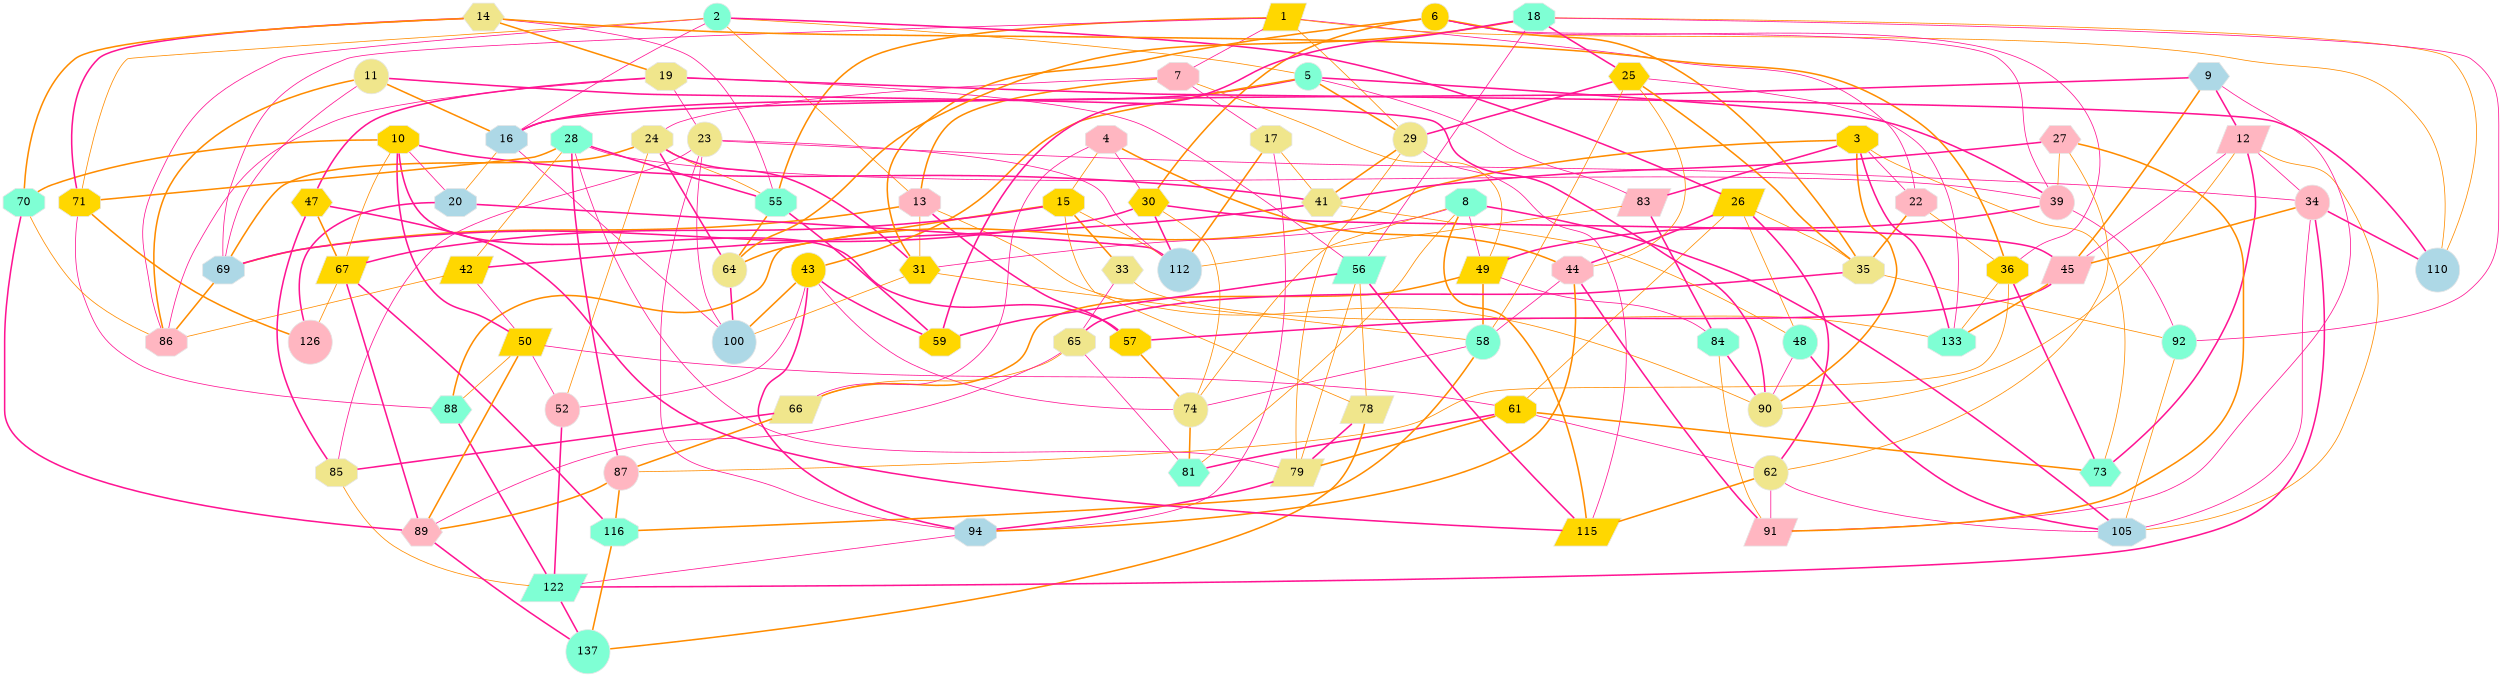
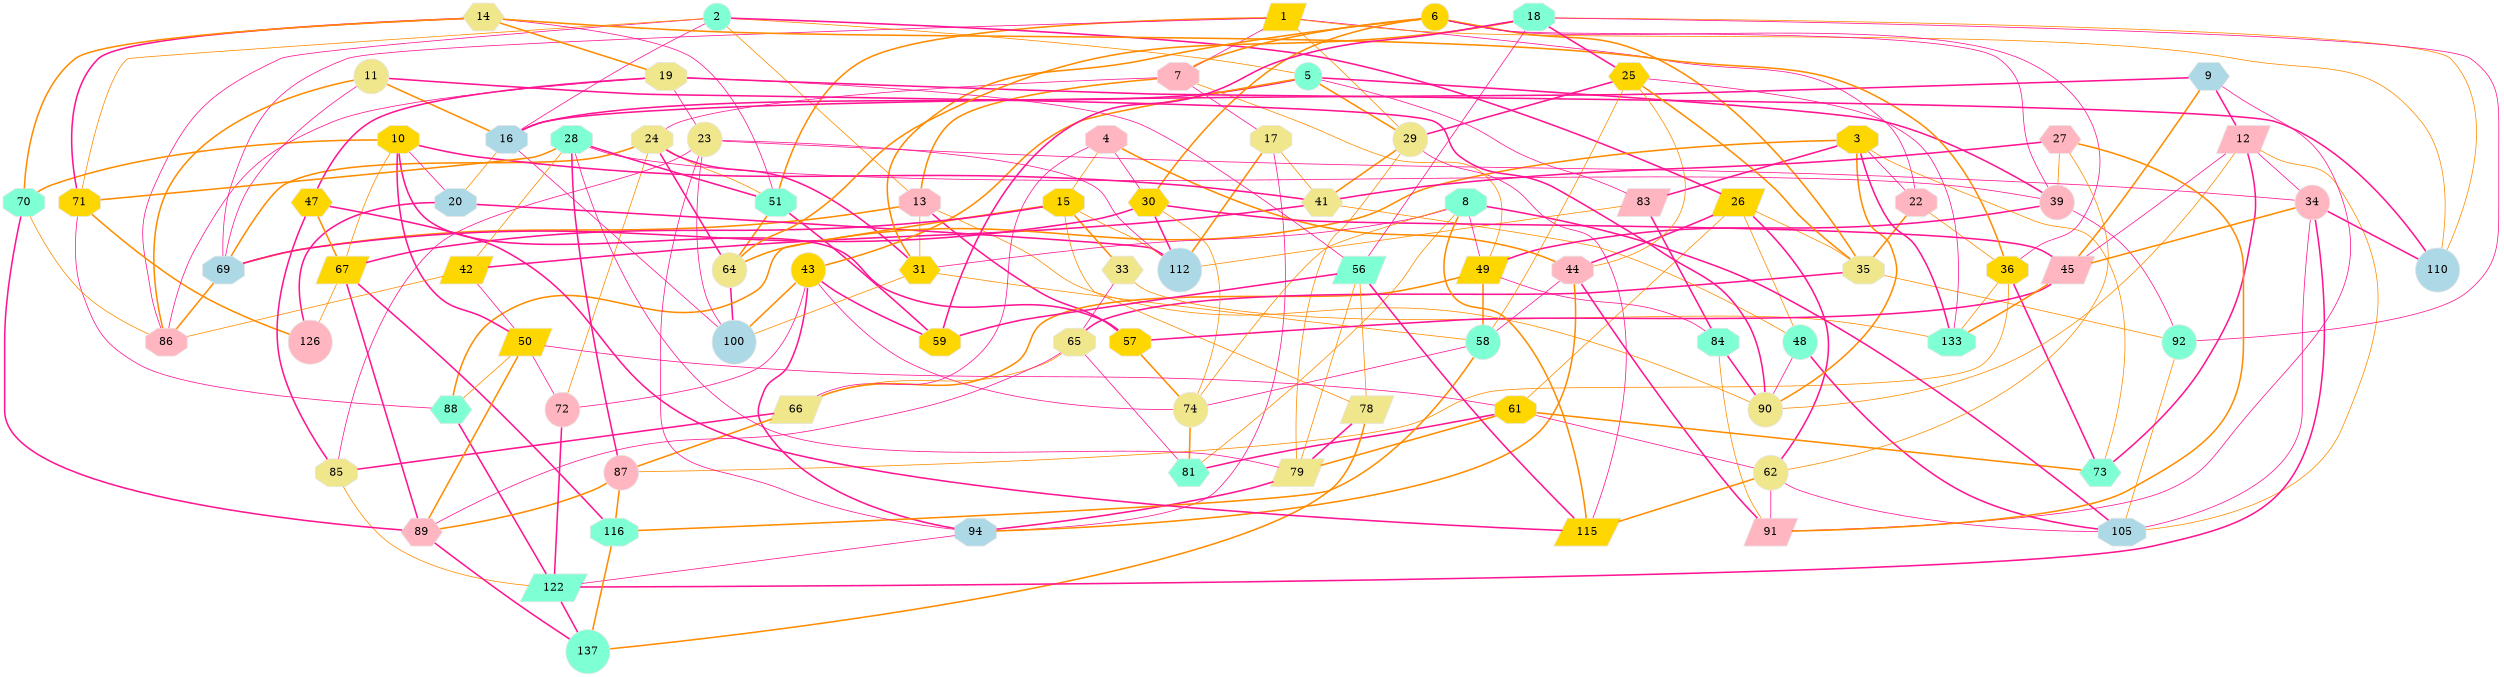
edge "6" -- "7": added
node "55": label "55" -> "51"
node "52": label "52" -> "72"
